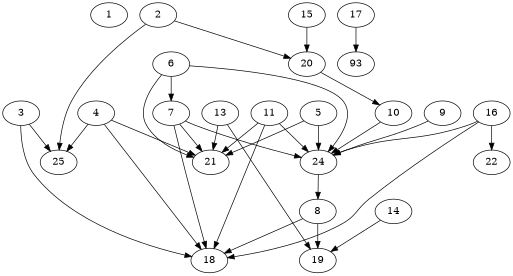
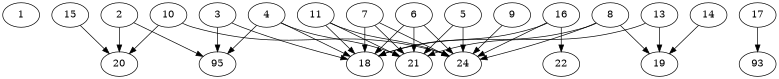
edge "6" -> "7": now "6" -> "18"
edge "20" -> "10": reversed
node "25": label "25" -> "95"
edge "24" -> "8": reversed
